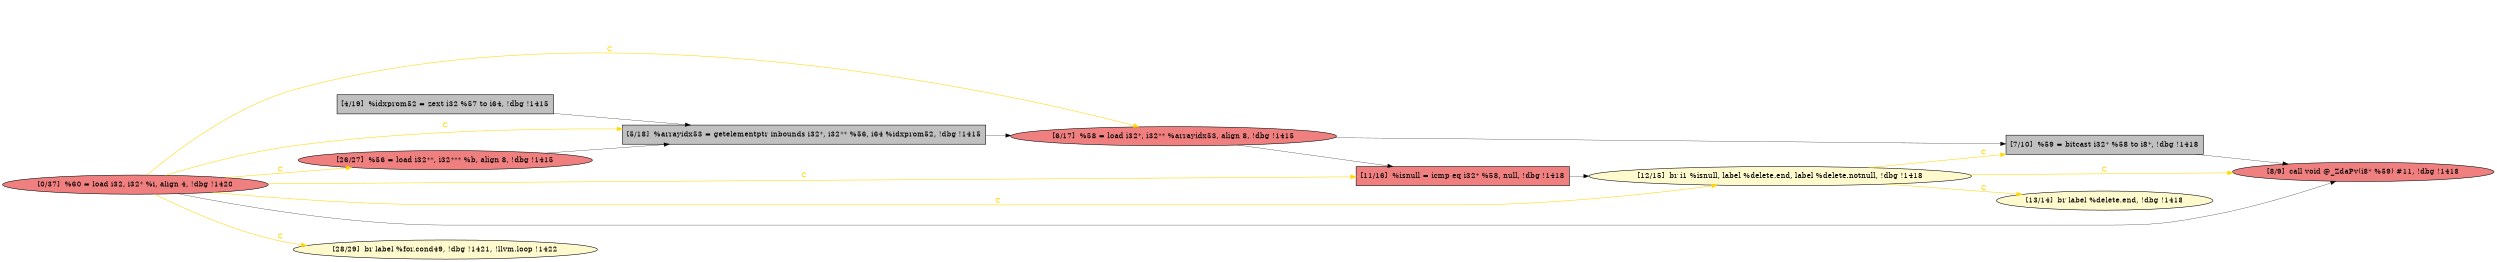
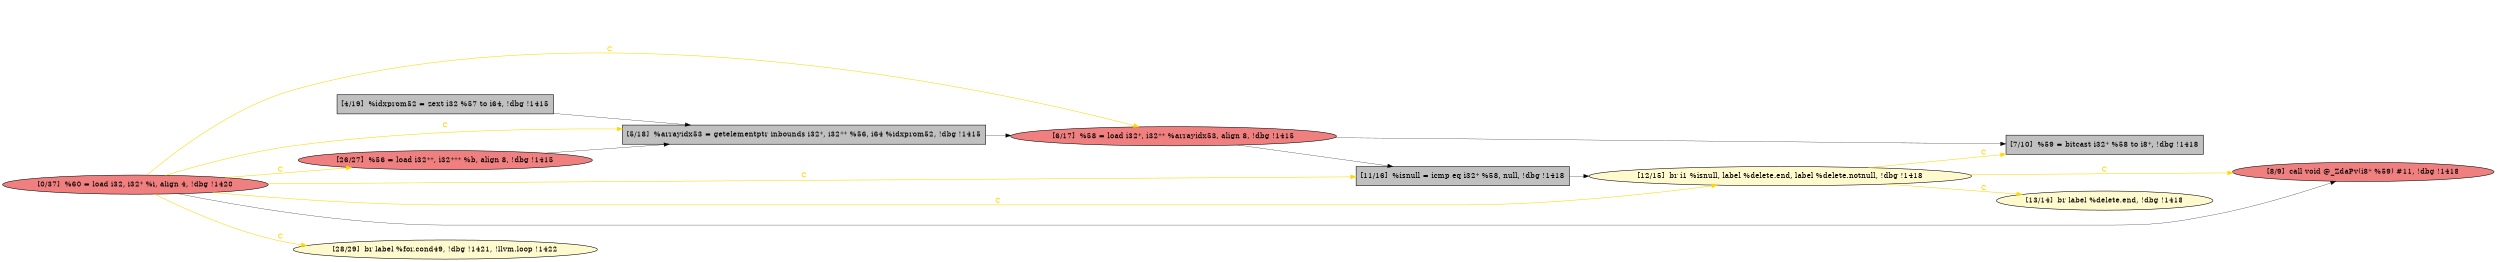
edge "[7/10]  %59 = bitcast i32* %58 to i8*, !dbg !1418" -> "[8/9]  call void @_ZdaPv(i8* %59) #11, !dbg !1418": removed
node "[11/16]  %isnull = icmp eq i32* %58, null, !dbg !1418": fillcolor lightcoral -> grey
